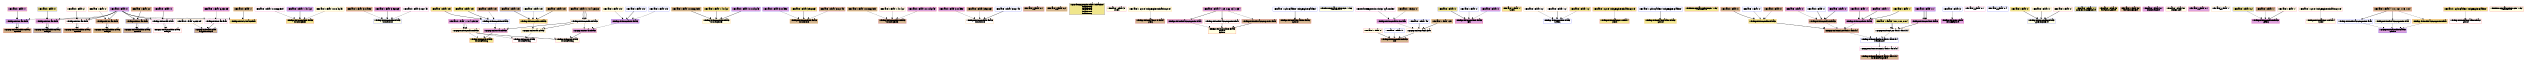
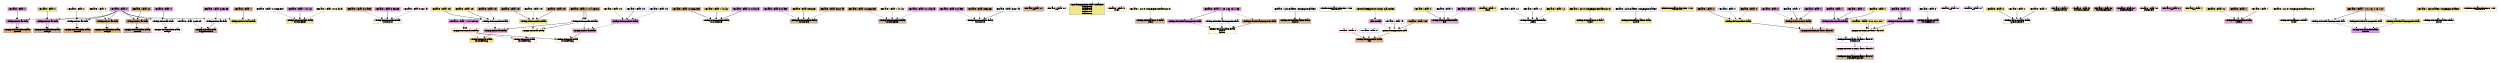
node "VFXValue`1 Float (0.2) B_a": fillcolor tan -> white
node "VFXAttributeExpression Uint32 (spawnIndex)": fillcolor white -> khaki
node "VFXValue`1 Uint32 (0)": removed
node "VFXValue`1 Float (1) Sphere_volumeFactor_a": label "VFXValue`1 Float (1) Sphere_volumeFactor_a" -> "VFXValue`1 Float (1) Sphere_radius_a"
node "VFXValue`1 Float (1) B_b": fillcolor white -> khaki
node "VFXExpressionCondition Boolean": label "VFXExpressionCondition Boolean" -> "Scale Boolean"
node "VFXExpressionBranch Float": label "VFXExpressionBranch Float" -> "VFXAttributeExpression Float"
